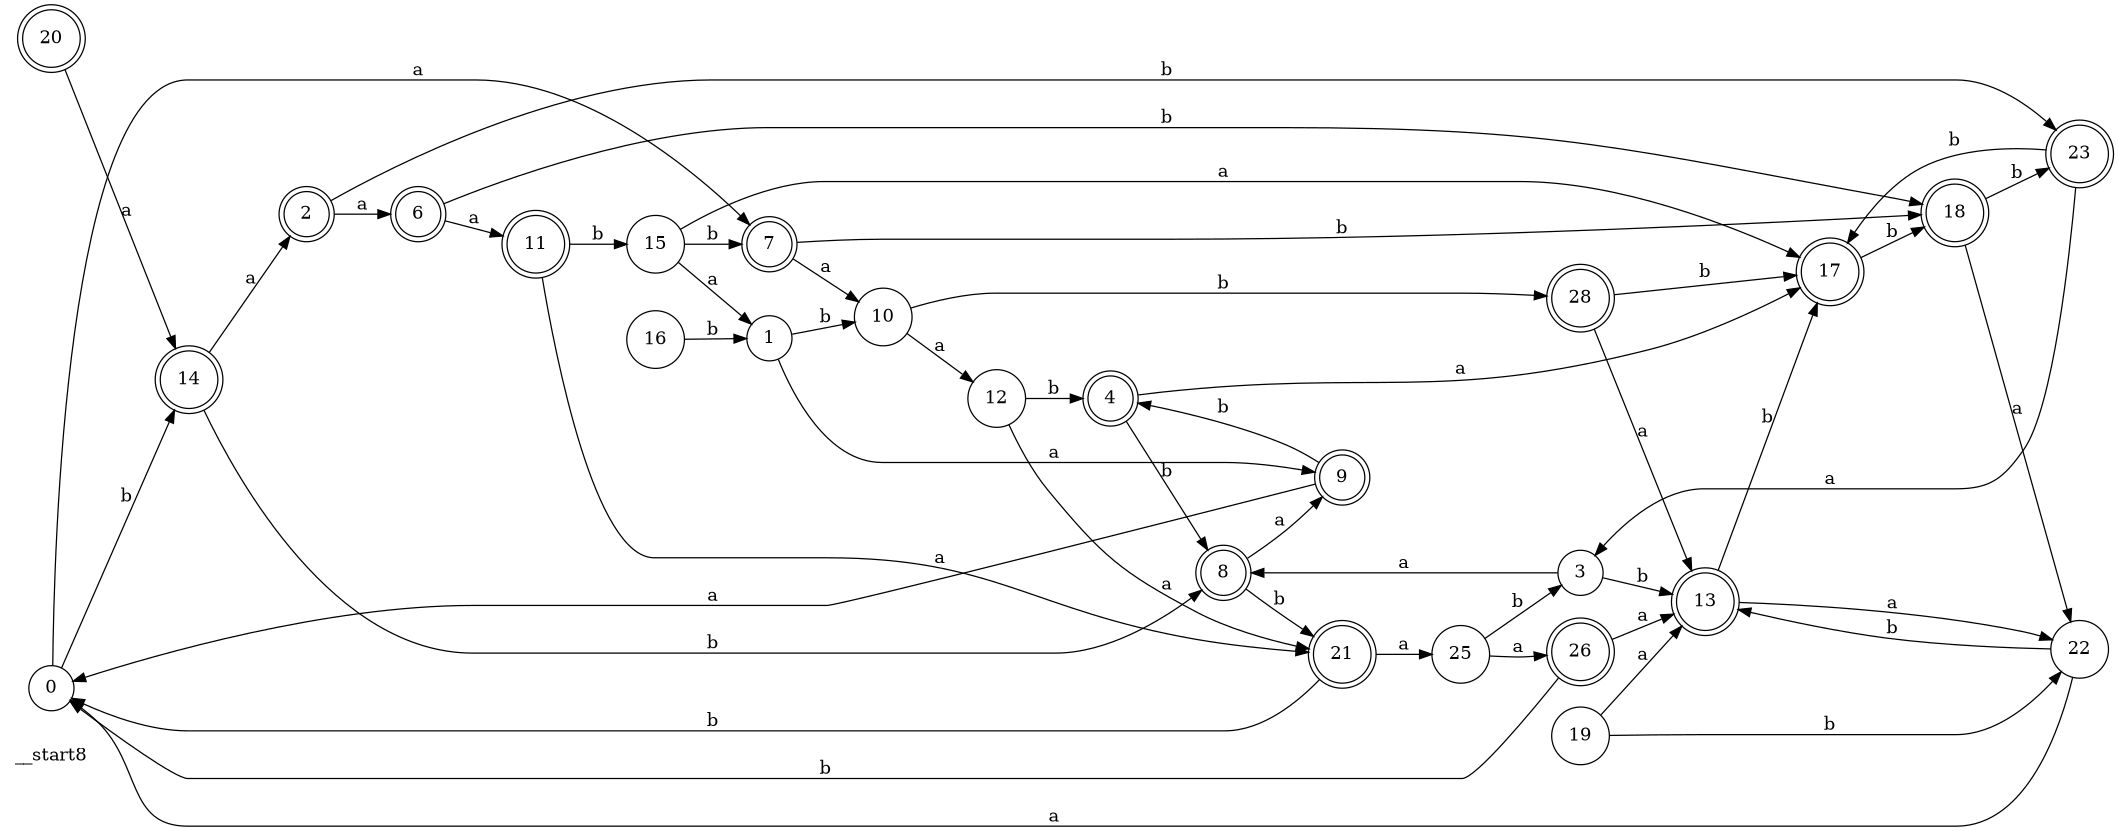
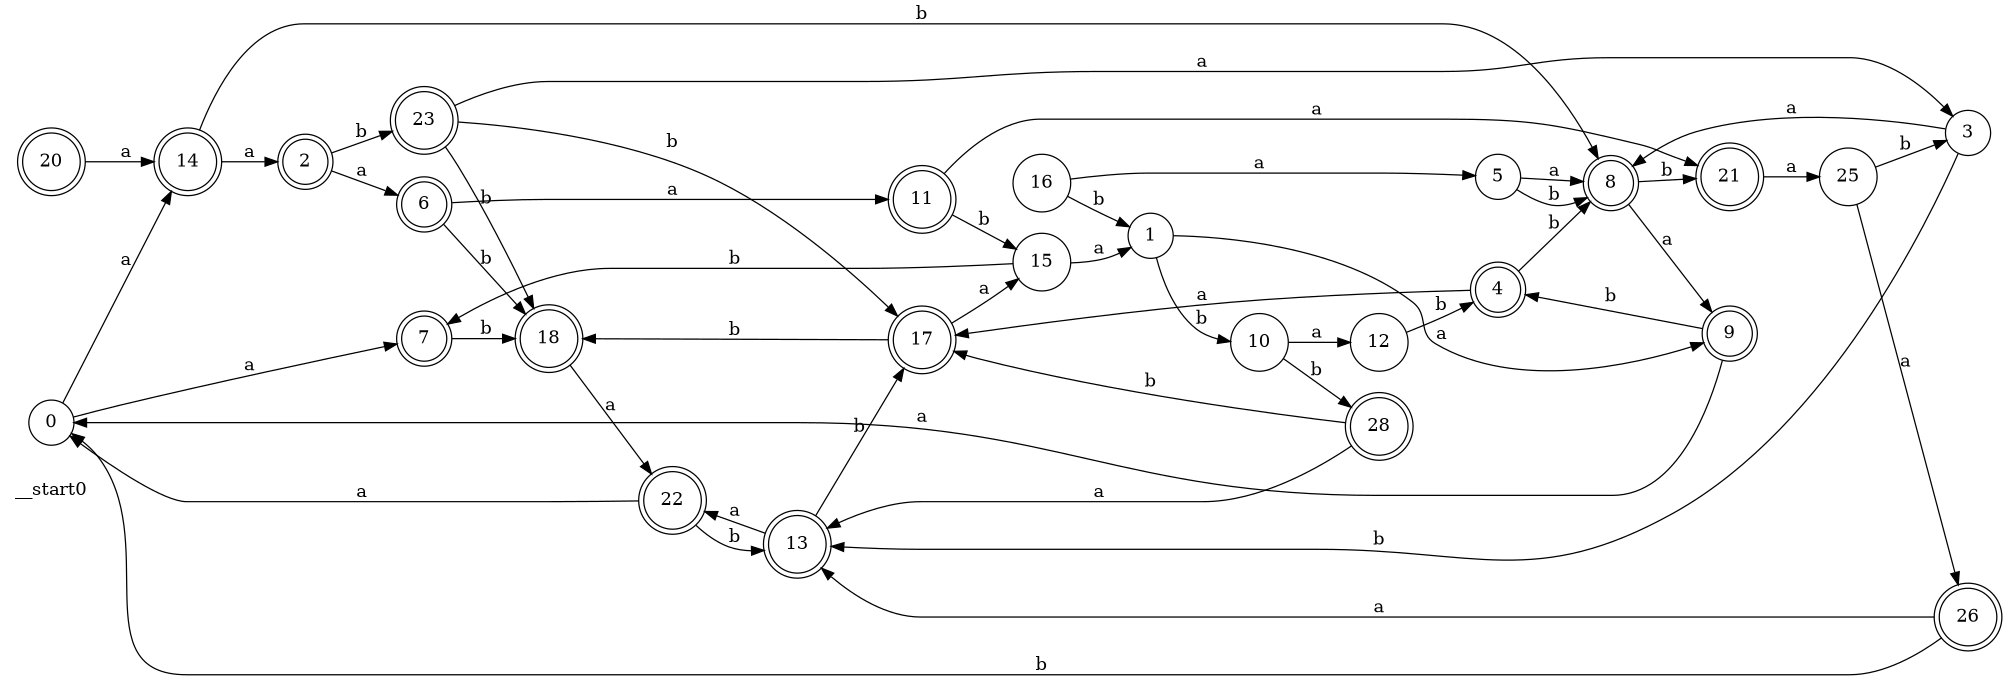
node "5": added
edge "15" -> "17": reversed
edge "18" -> "23": reversed
edge "7" -> "10": removed, label "a"
edge "0" -> "14": label "b" -> "a"
edge "12" -> "21": removed, label "a"
node "22": shape circle -> doublecircle
edge "21" -> "0": removed, label "b"
node "19": removed
node "__start8": label "__start8" -> "__start0"
